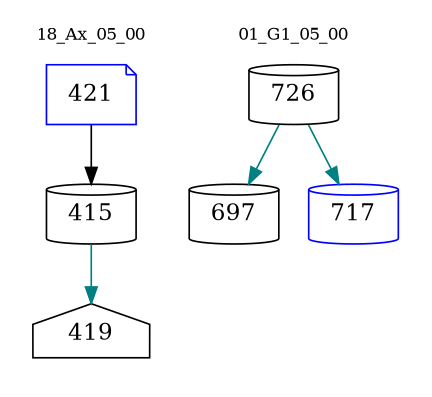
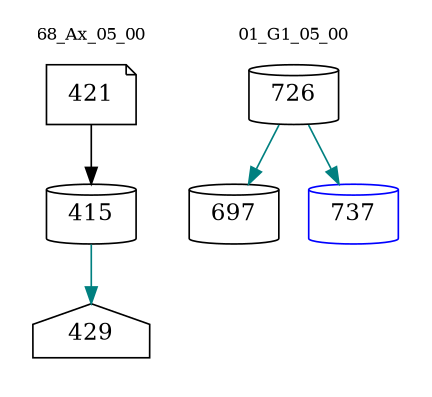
cluster "18_Ax_05_00": label "18_Ax_05_00" -> "68_Ax_05_00"
node "421": color blue -> black
node "717": label "717" -> "737"
node "419": label "419" -> "429"
